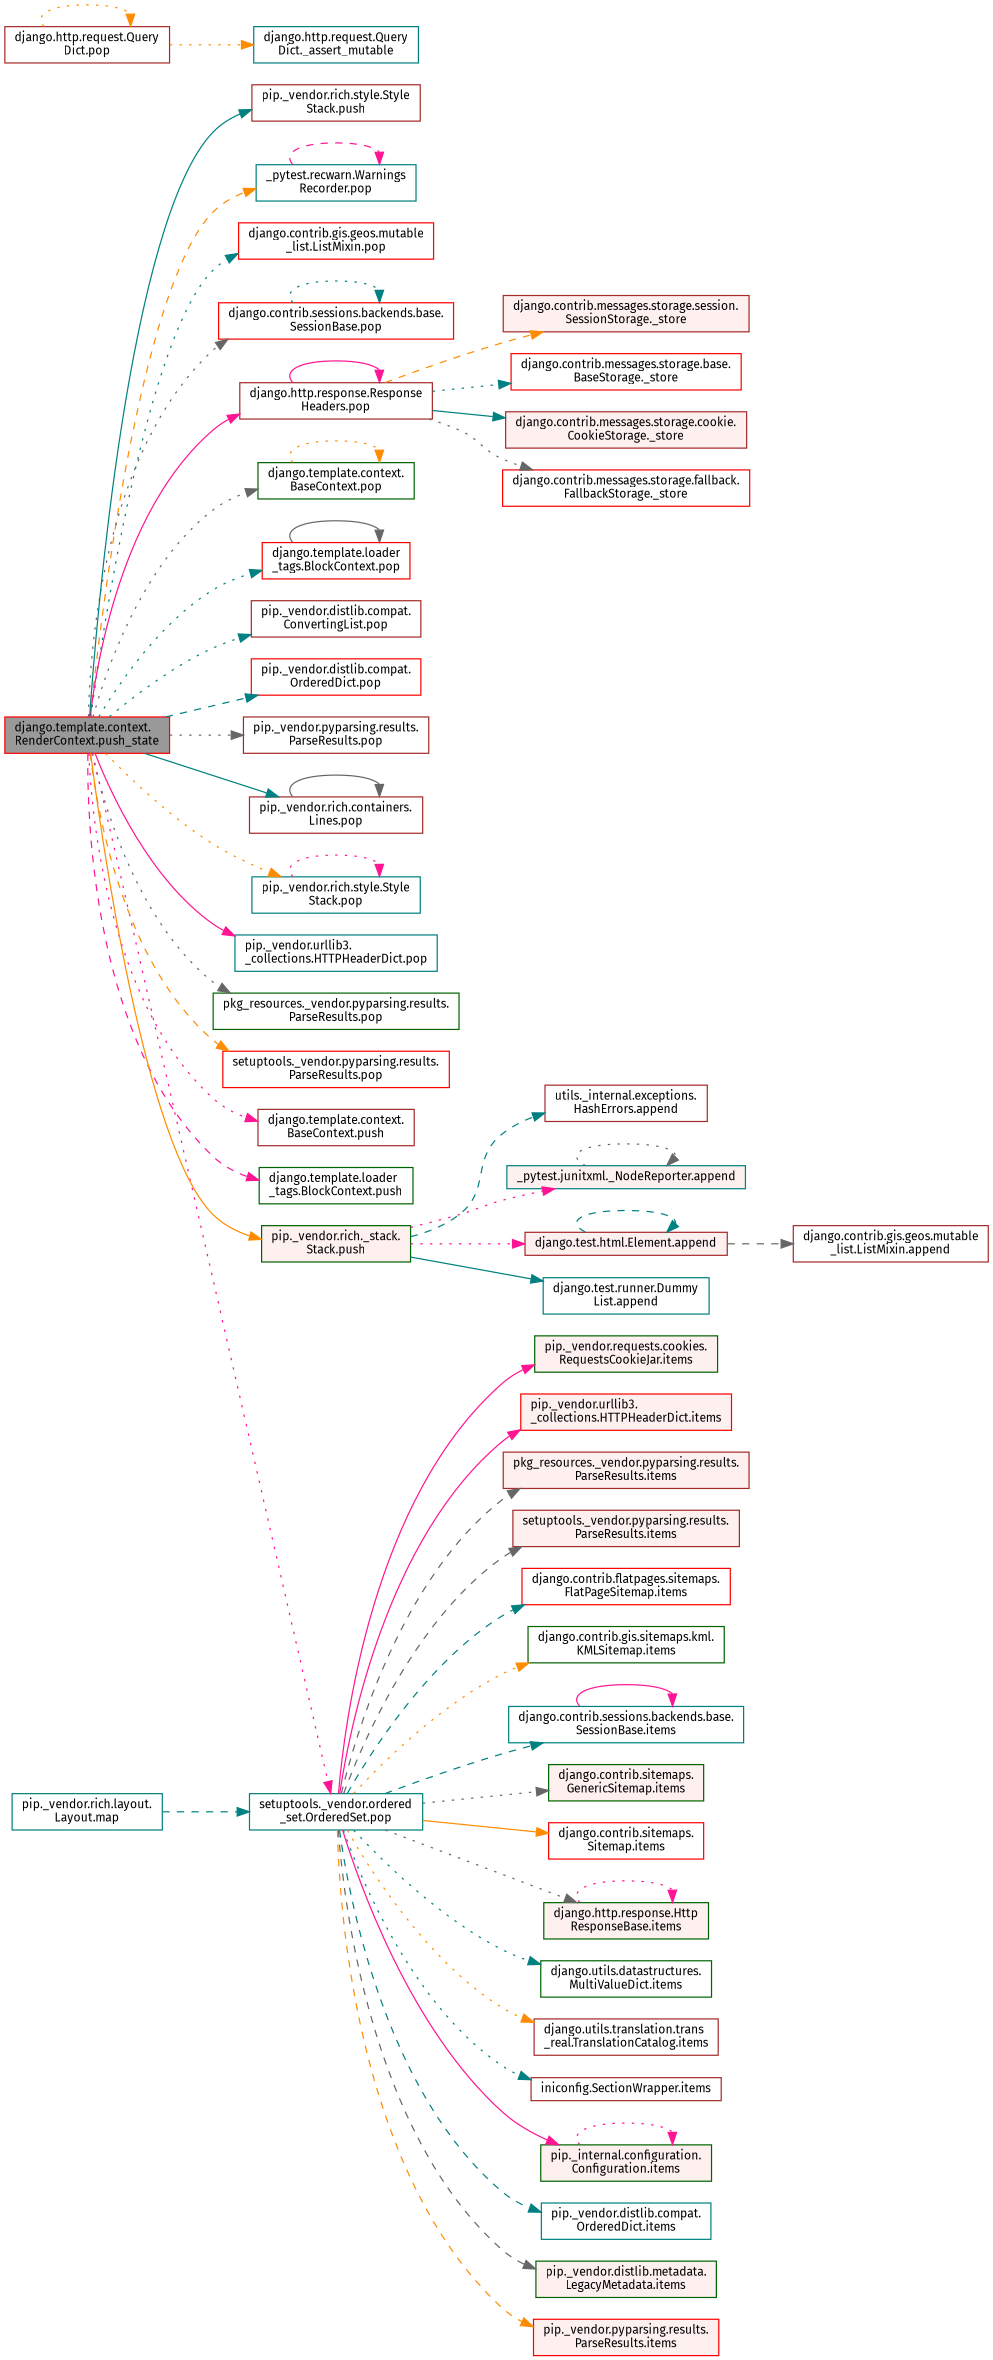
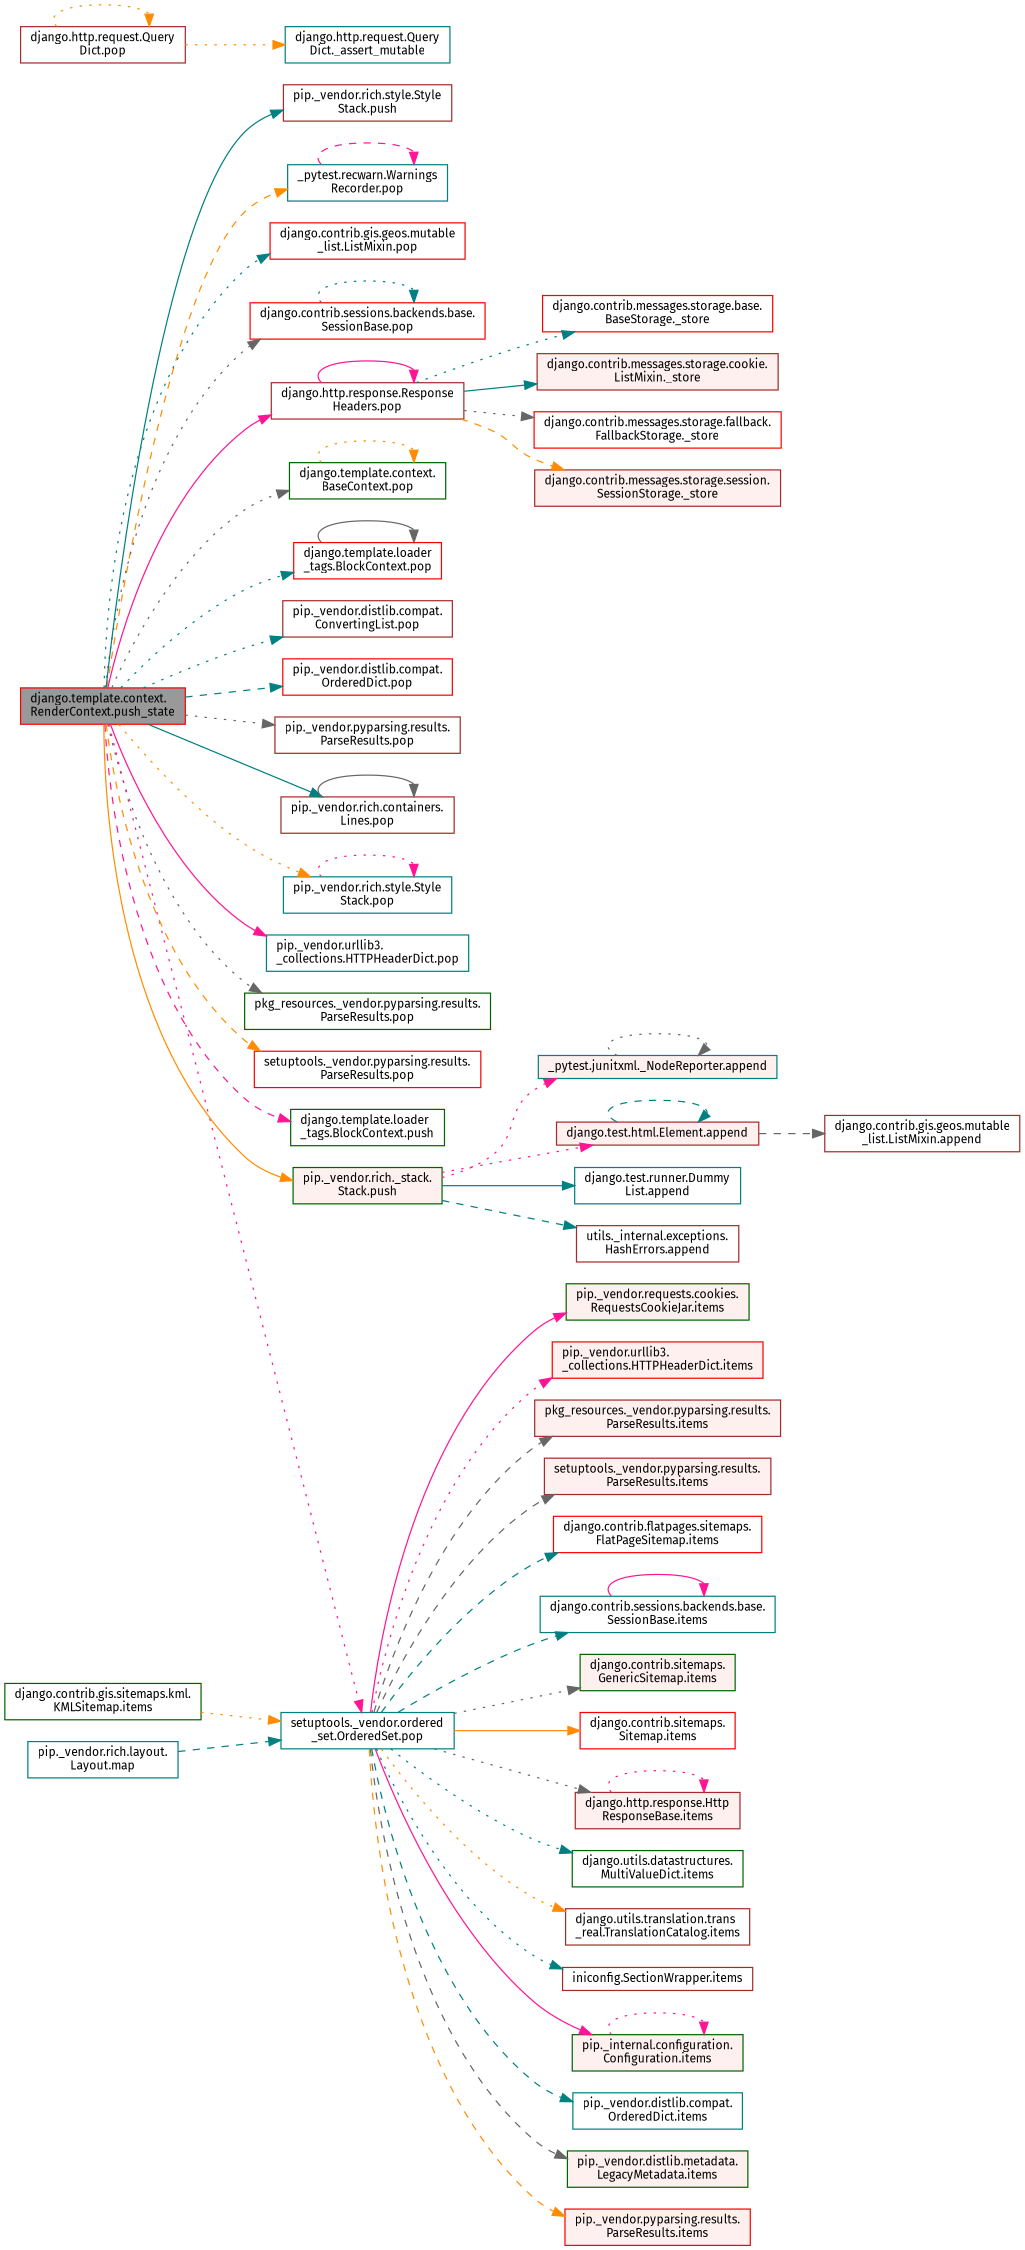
node "django.contrib.messages.storage.cookie. CookieStorage._store": label "django.contrib.messages.storage.cookie. CookieStorage._store" -> "django.contrib.messages.storage.cookie. ListMixin._store"
node "django.template.context. BaseContext.push": removed
edge "setuptools._vendor.ordered _set.OrderedSet.pop" -> "pip._vendor.urllib3. _collections.HTTPHeaderDict.items": style solid -> dotted
edge "setuptools._vendor.ordered _set.OrderedSet.pop" -> "django.contrib.gis.sitemaps.kml. KMLSitemap.items": reversed
node "django.http.response.Http ResponseBase.items": color darkgreen -> brown
